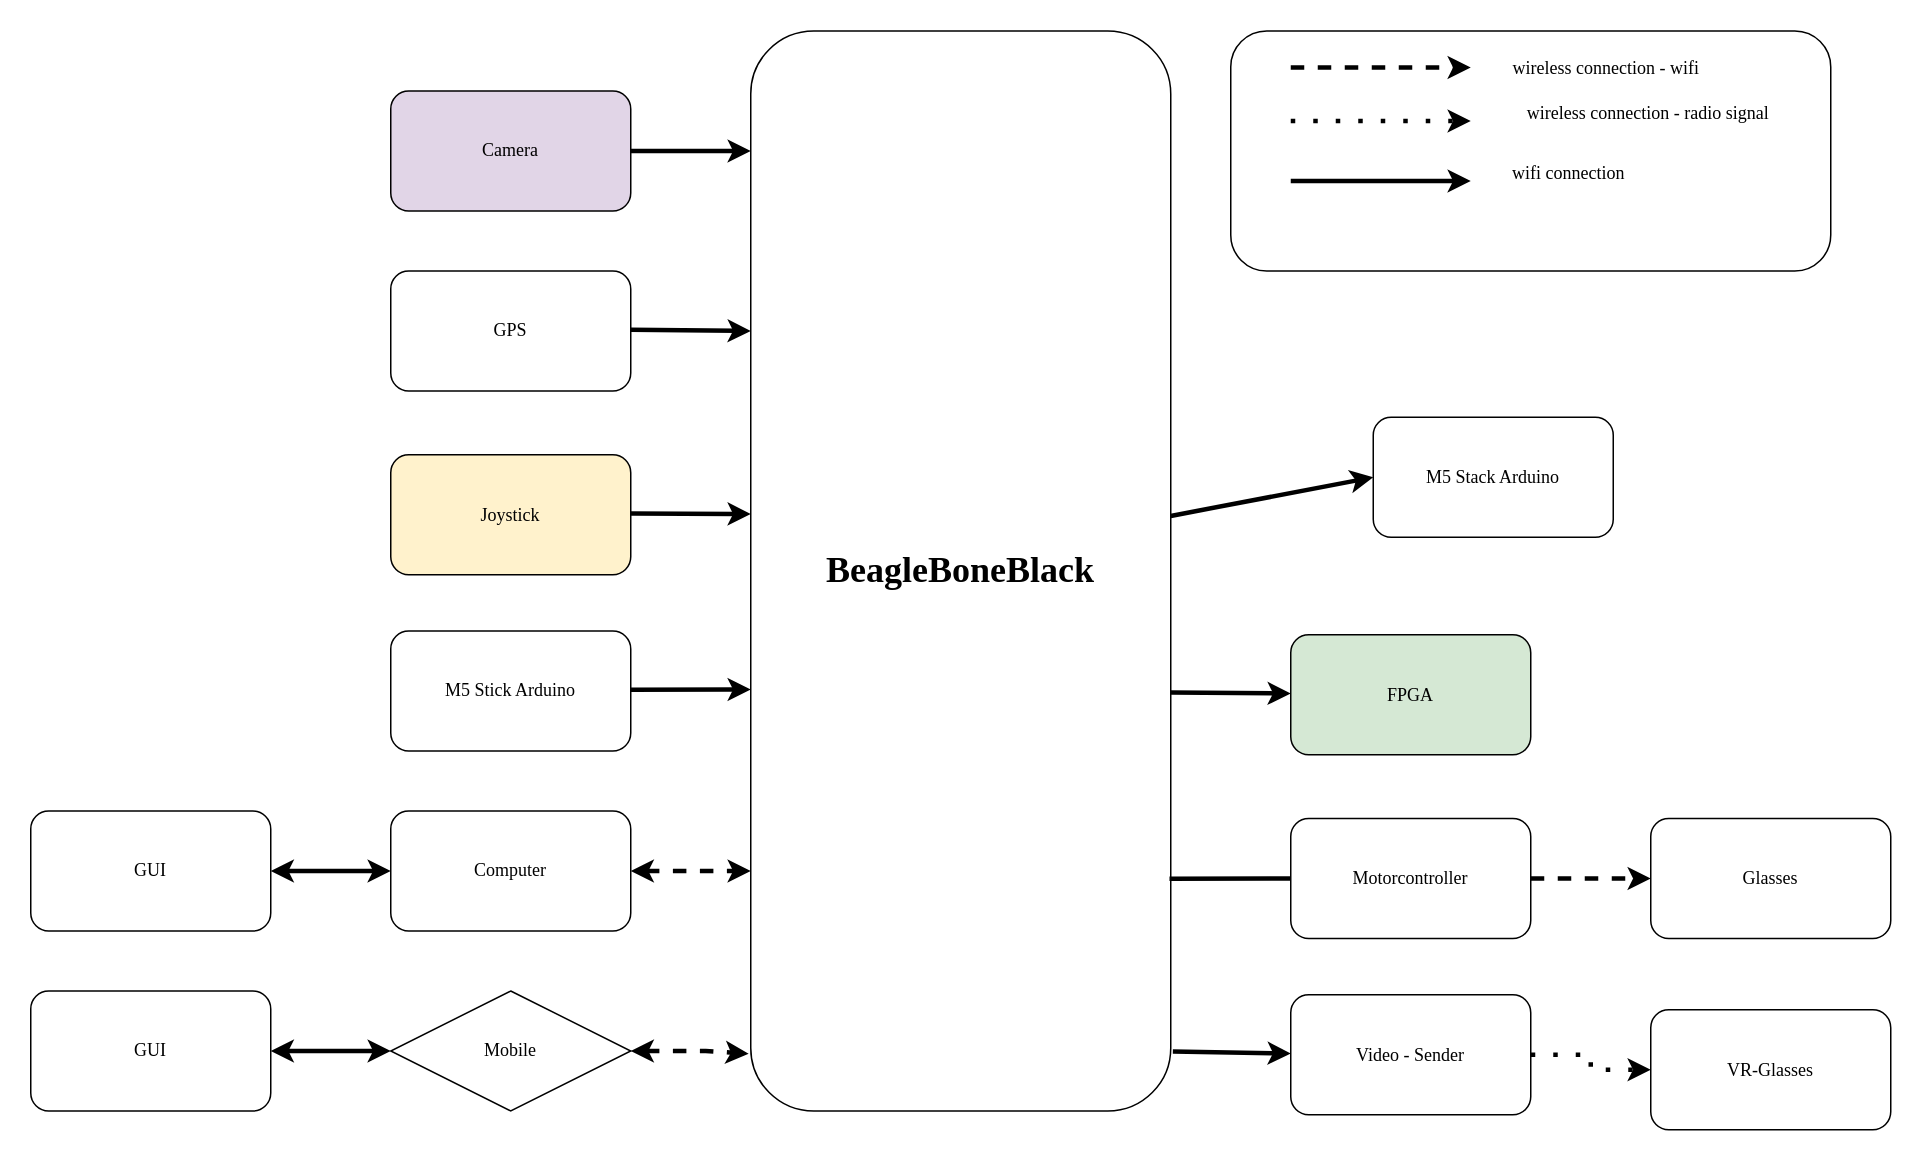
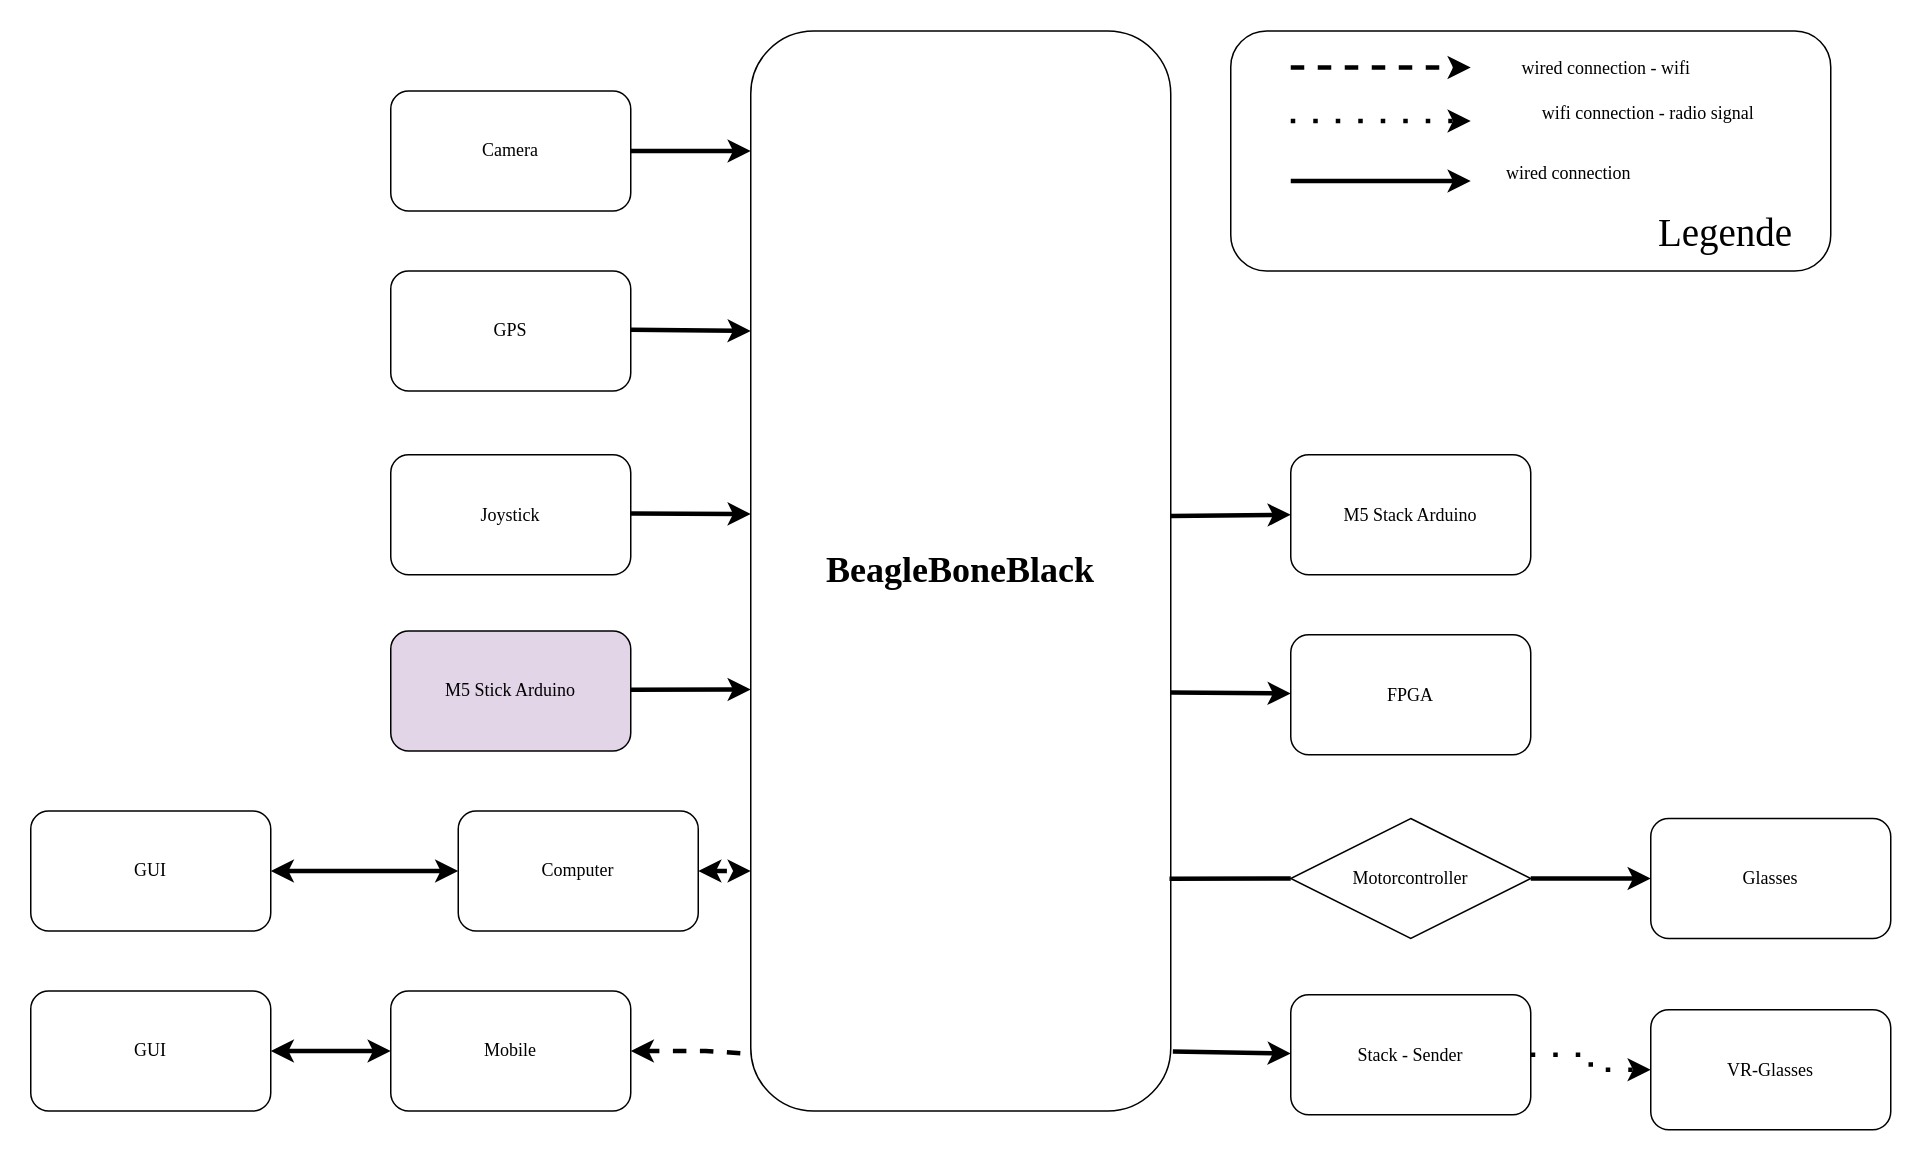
node "wireless connection - wifi": label "wireless connection - wifi" -> "wired connection - wifi"
node "wireless connection - radio signal": label "wireless connection - radio signal" -> "wifi connection - radio signal"
node "Camera": fillcolor #e1d5e7 -> #ffffff
node "wifi connection": label "wifi connection" -> "wired connection"
node "Legende": added
node "M5 Stack Arduino": moved (1493, 477) -> (1411, 515)
node "Joystick": fillcolor #fff2cc -> #ffffff
node "M5 Stick Arduino": fillcolor #ffffff -> #e1d5e7
node "FPGA": fillcolor #d5e8d4 -> #ffffff
node "Computer": moved (511, 871) -> (578, 871)
node "Motorcontroller": shape rounded rectangle -> diamond
edge "Motorcontroller" -> "Glasses": style dashed -> solid
node "Mobile": shape diamond -> rounded rectangle
edge "BeagleBoneBlack" -- "Mobile": arrowhead classic -> none
node "Video - Sender": label "Video - Sender" -> "Stack - Sender"
